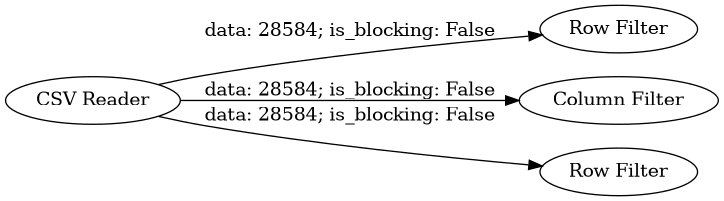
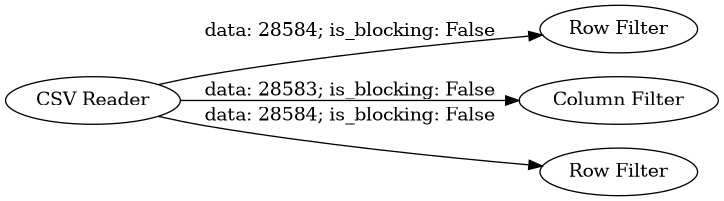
edge "CSV Reader" -> "Column Filter": label "data: 28584; is_blocking: False" -> "data: 28583; is_blocking: False"
